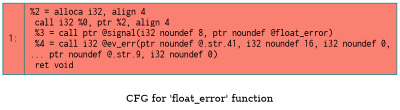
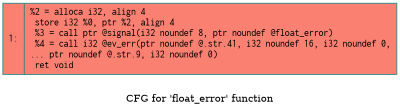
node "1:": text "call i32 %0, ptr %2, align 4" -> "store i32 %0, ptr %2, align 4"
